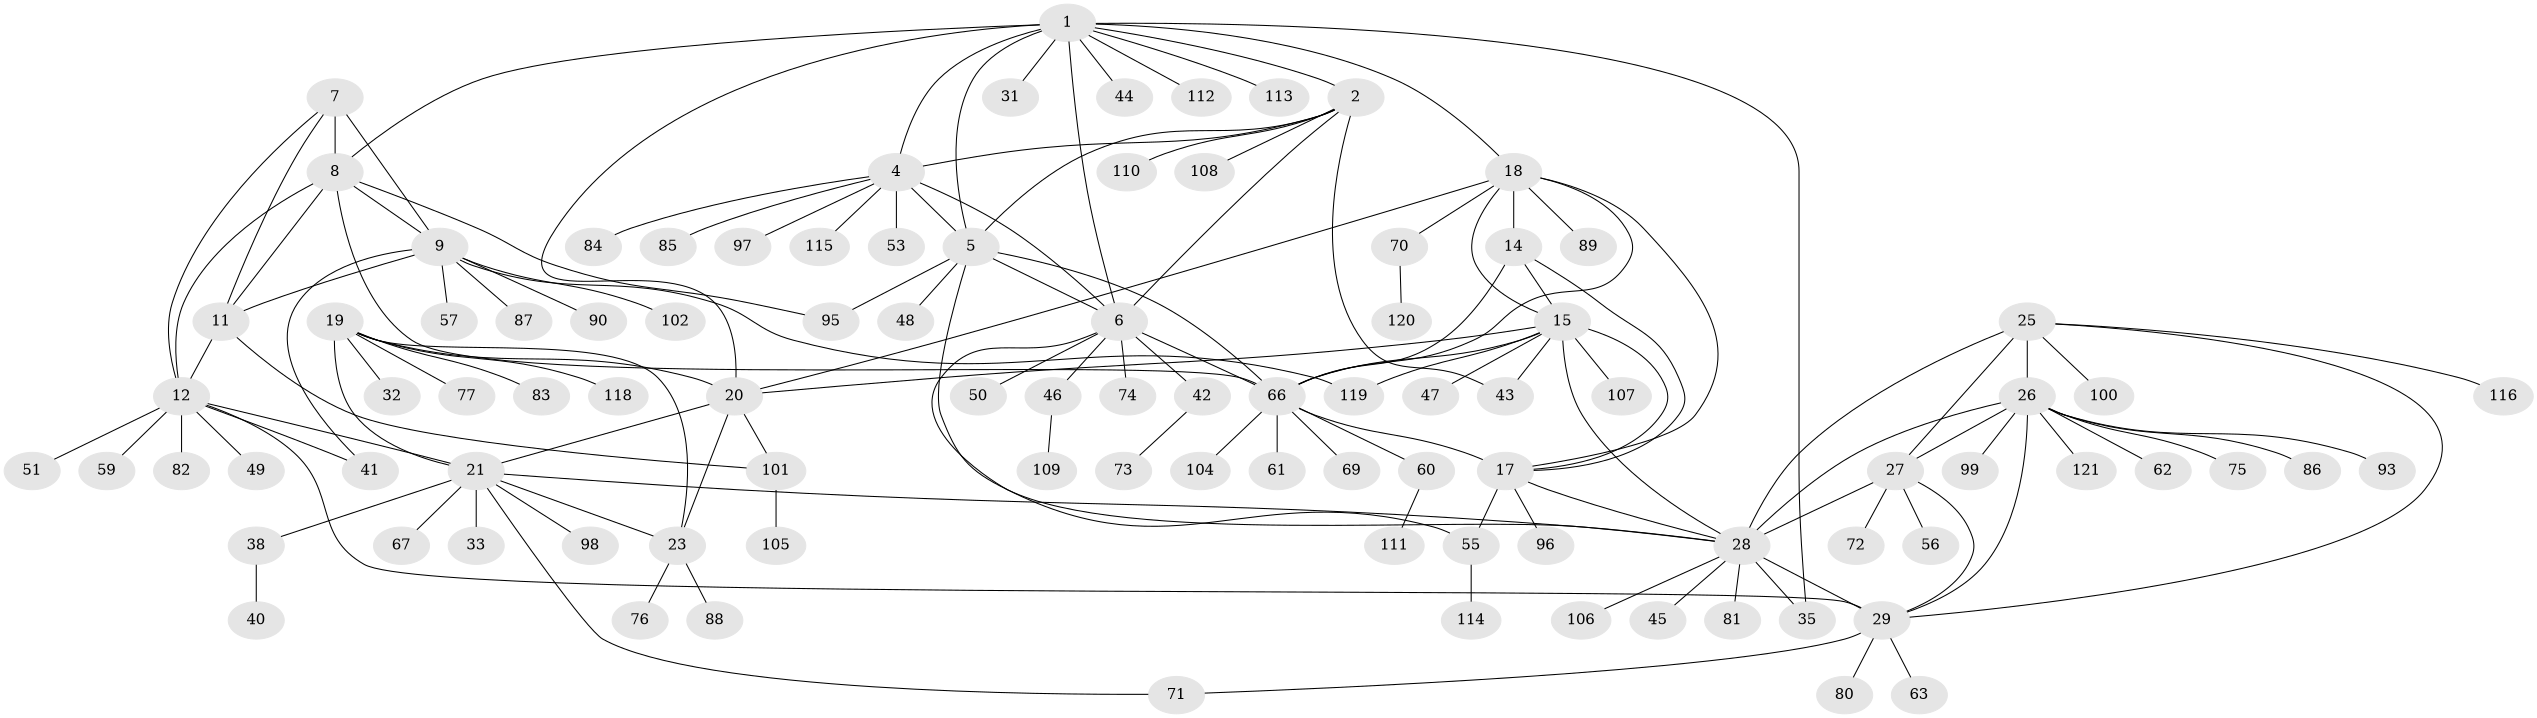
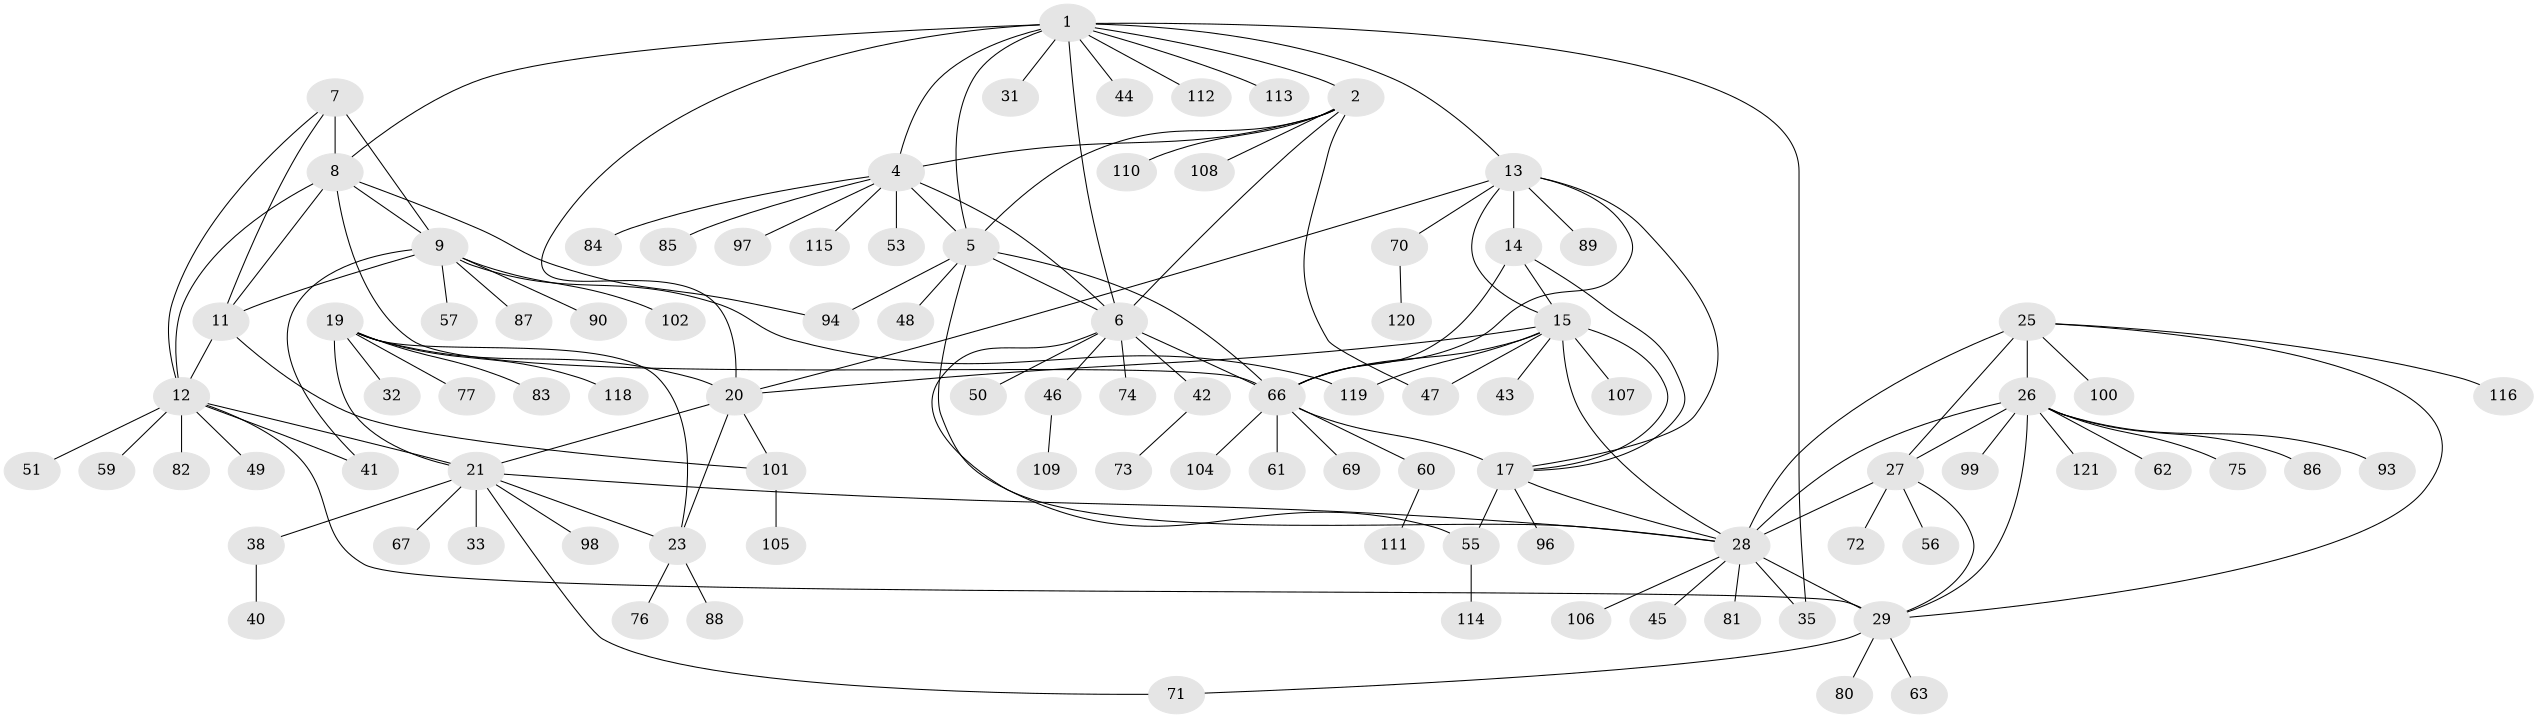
node "18": label "18" -> "13"
edge "2" -- "43": now "2" -- "47"
node "95": label "95" -> "94"
